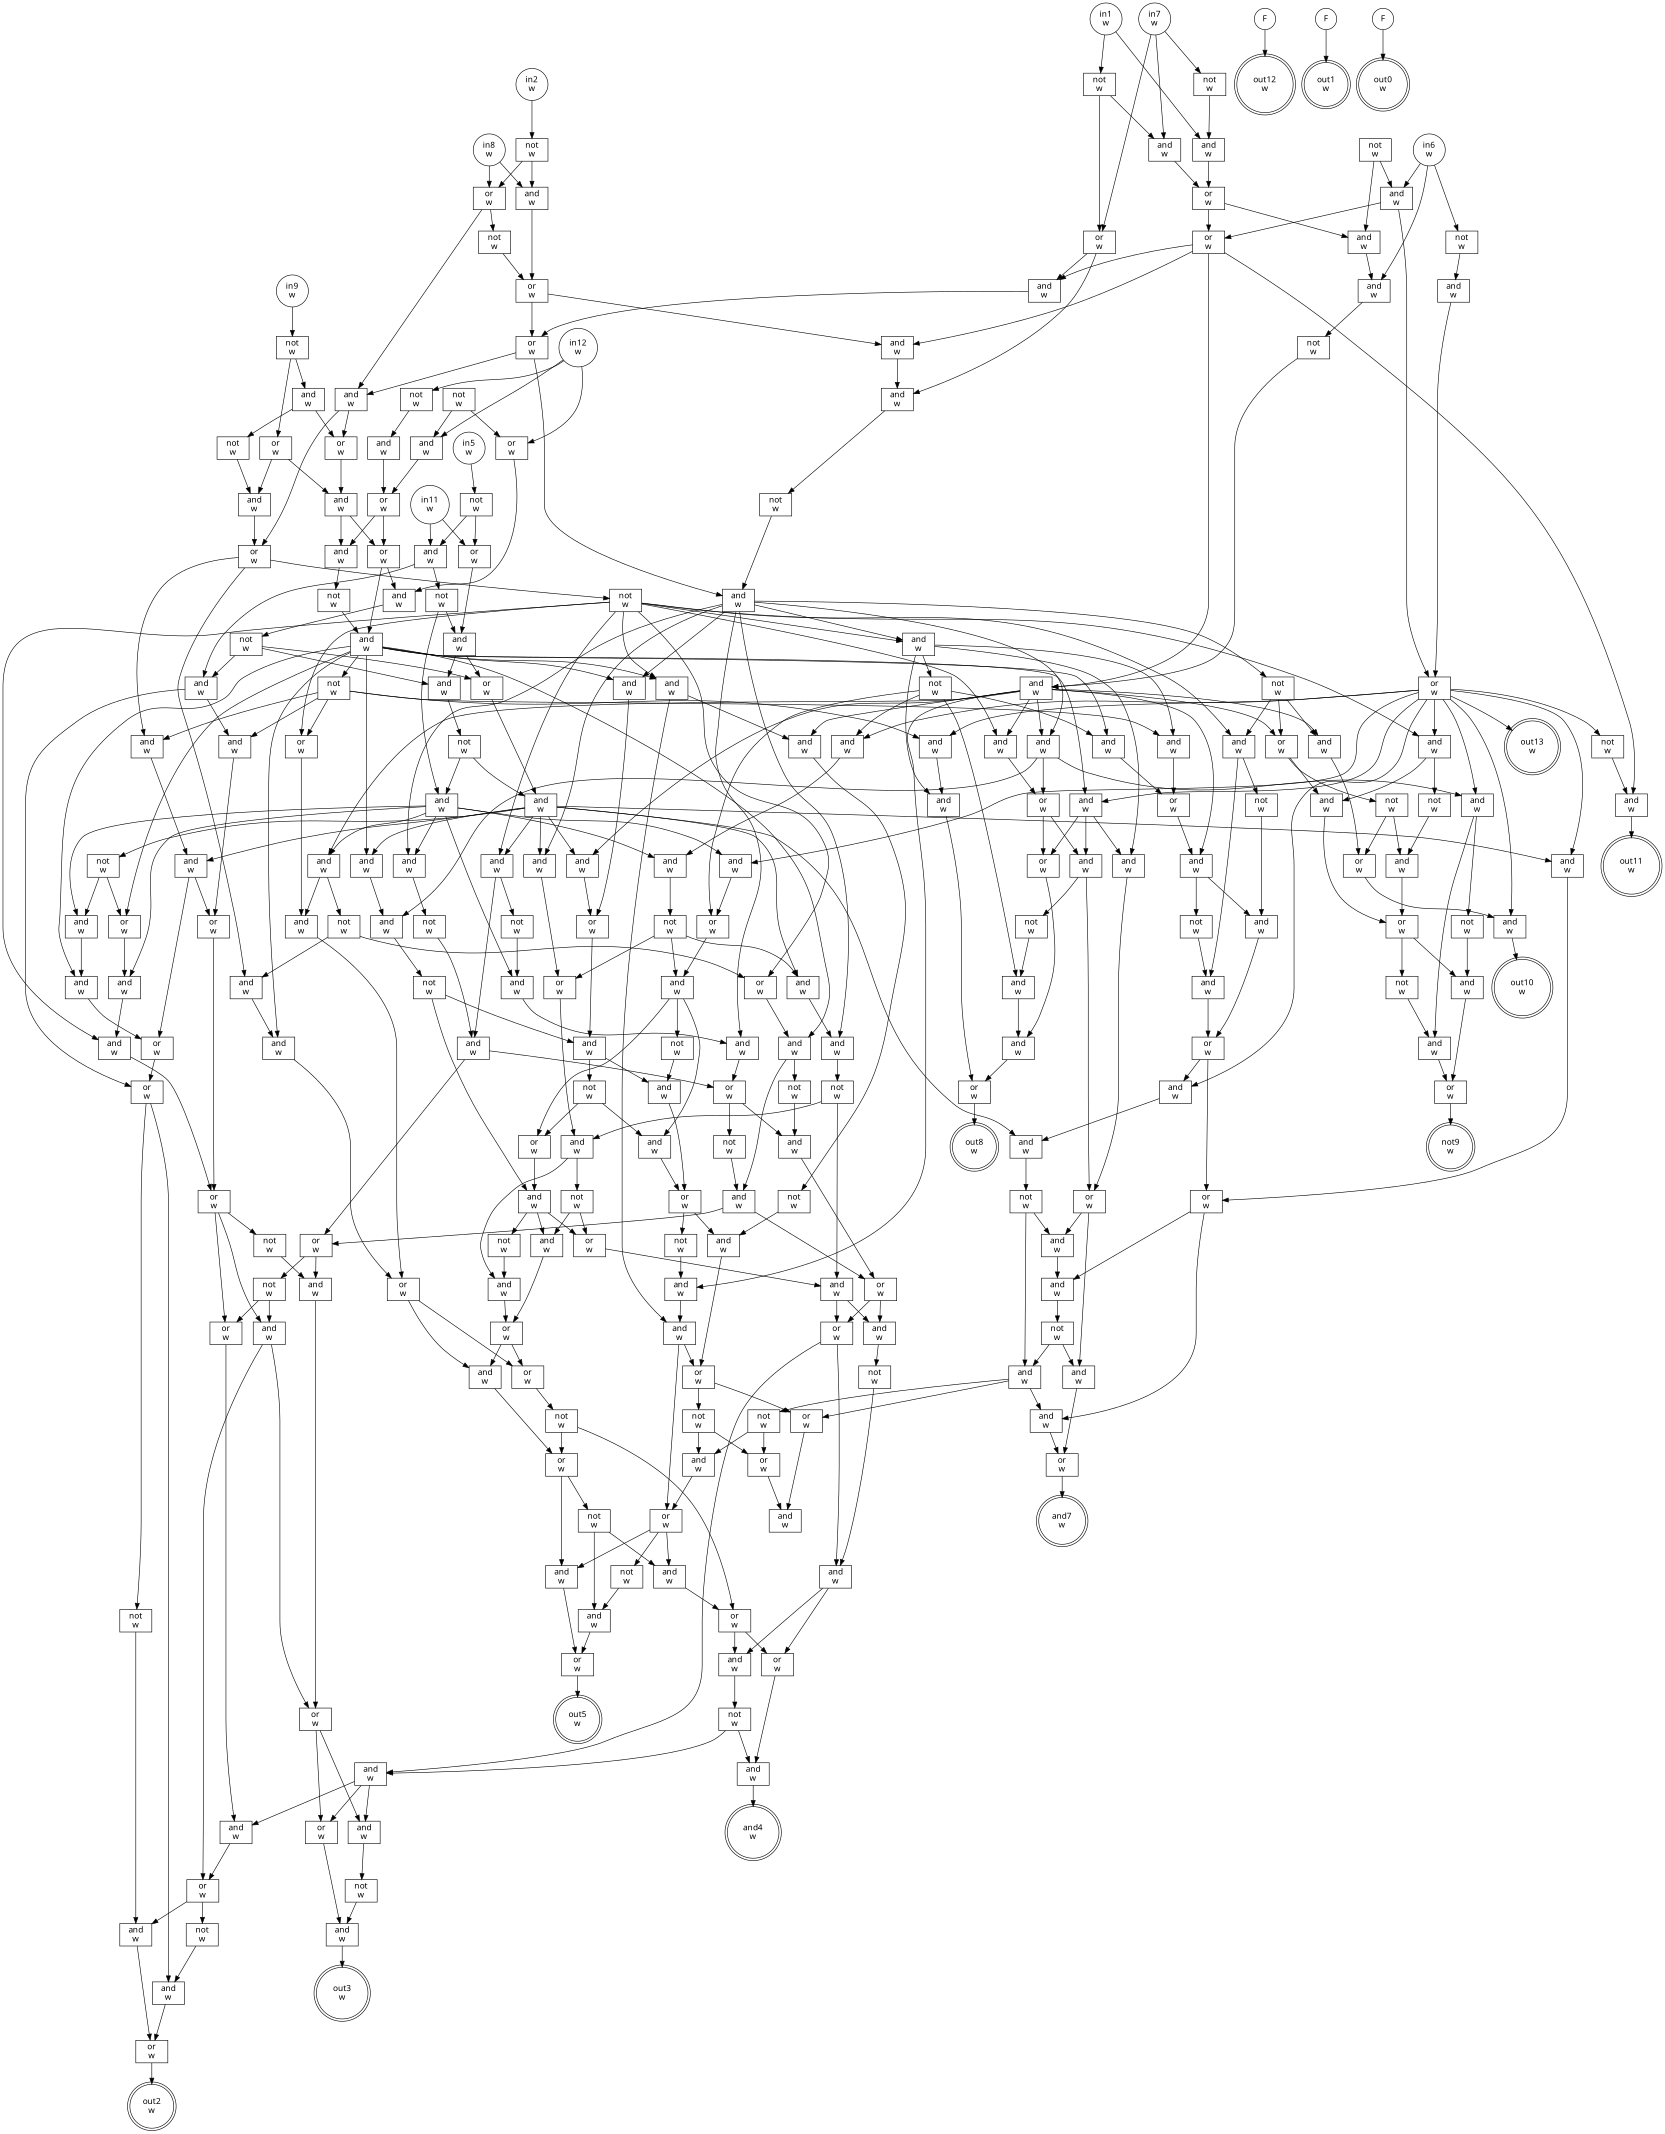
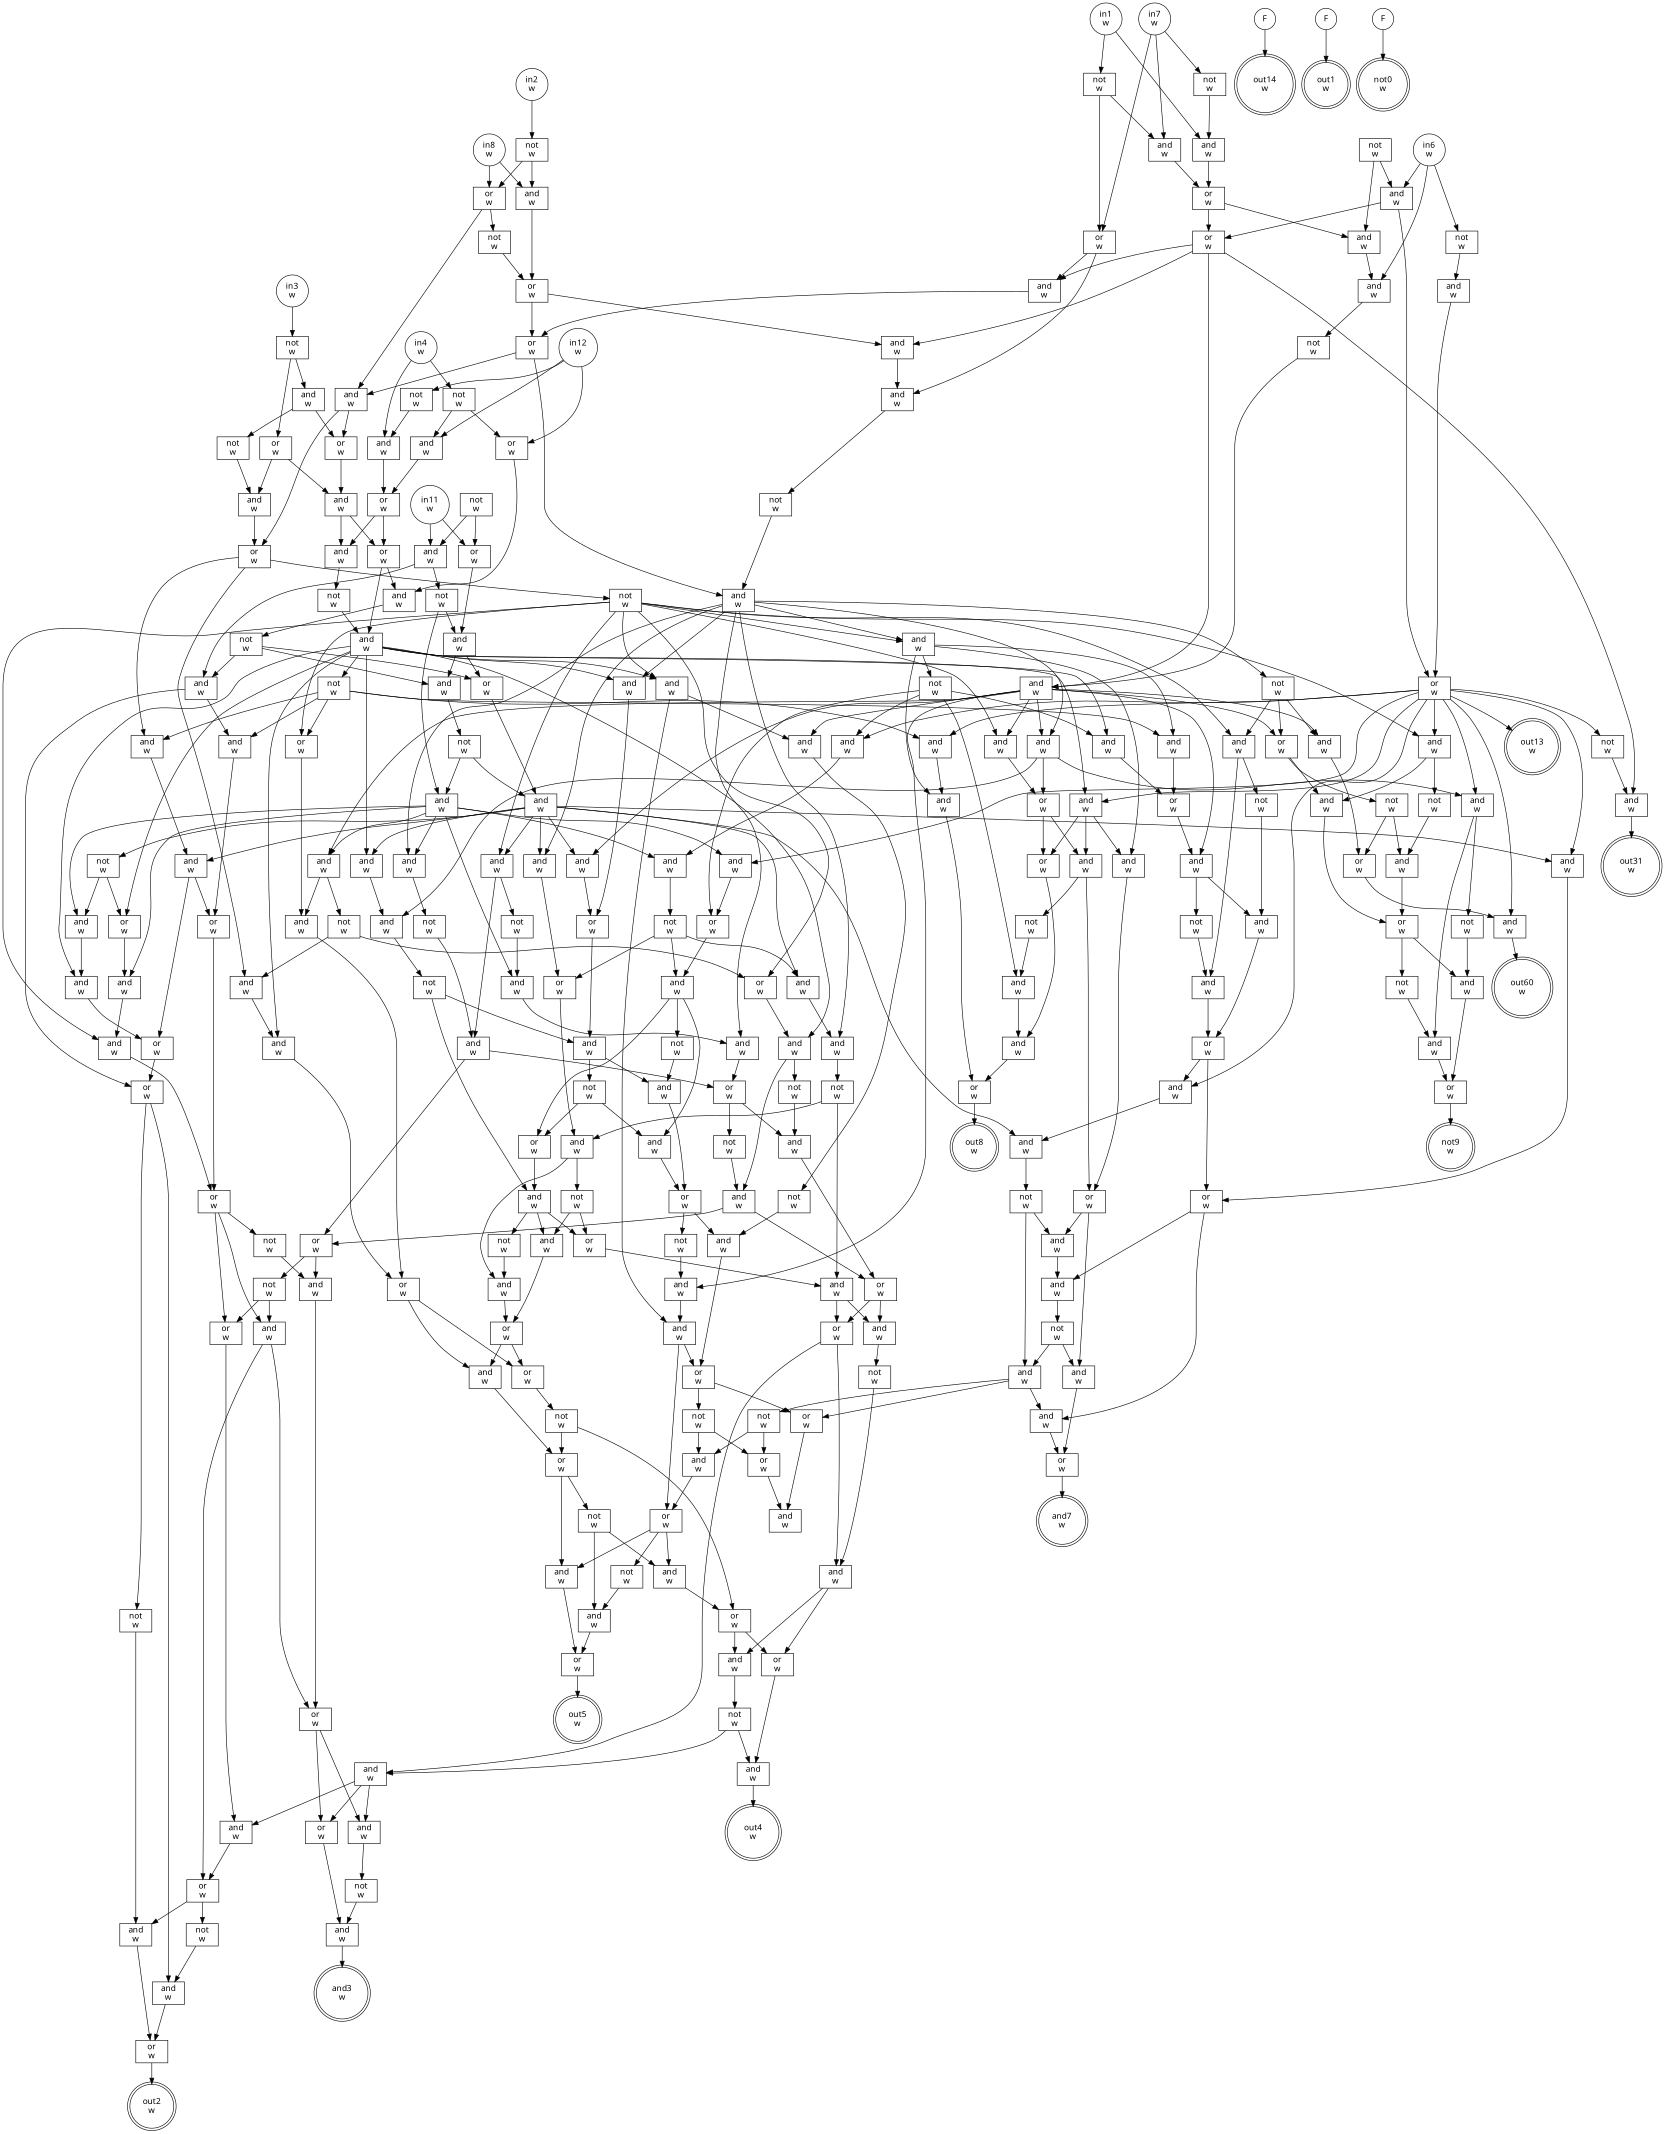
node "out12 w": label "out12 w" -> "out14 w"
node "out0 w": label "out0 w" -> "not0 w"
node "in9 w": label "in9 w" -> "in3 w"
node "in4 w": added
node "in5 w": removed
node "out11 w": label "out11 w" -> "out31 w"
node "out10 w": label "out10 w" -> "out60 w"
node "and4 w": label "and4 w" -> "out4 w"
node "out3 w": label "out3 w" -> "and3 w"
